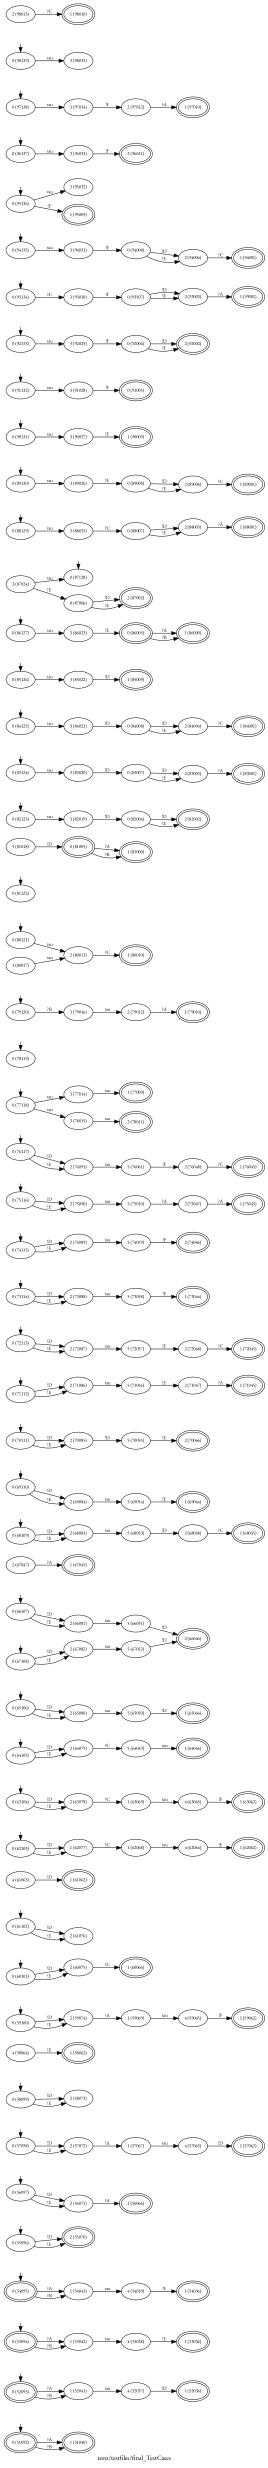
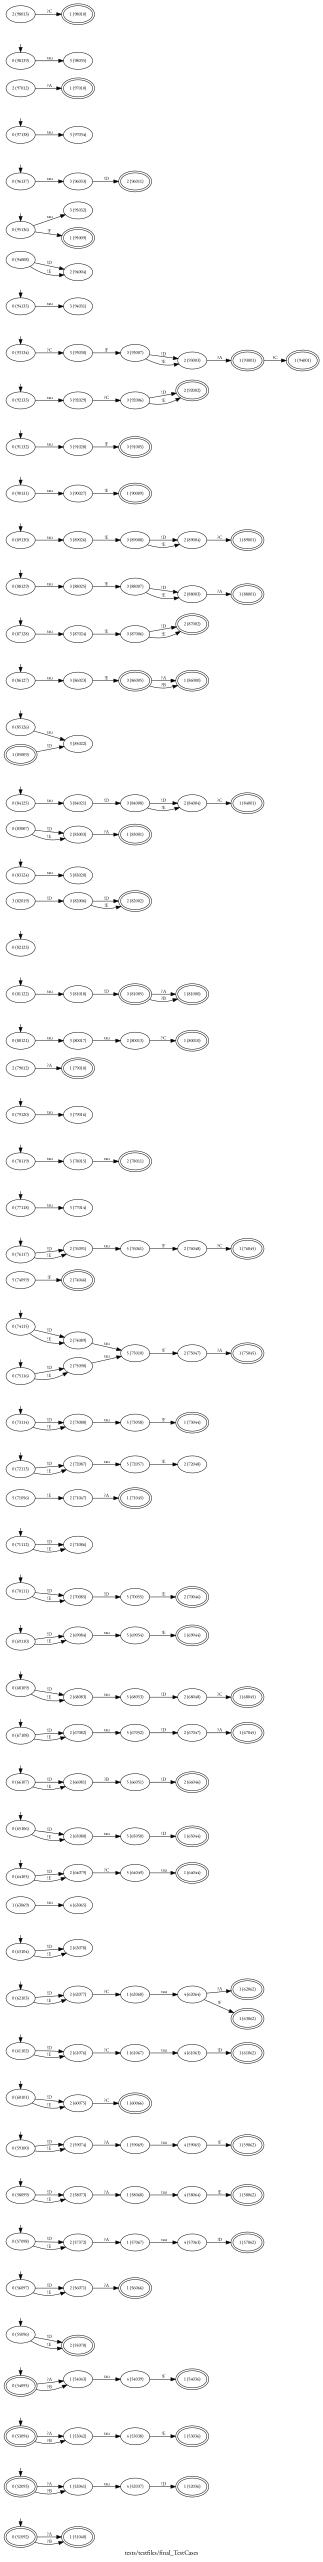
edge "3 (97034)" -> "2 (97012)": removed, label "!F"
edge "3 (96033)" -> "2 (96011)": label "!F" -> "!D"
edge "3 (94031)" -> "0 (94008)": removed, label "!F"
edge "2 (94004)" -> "1 (94001)": now "1 (93001)" -> "1 (94001)"
node "0 (93507)": label "0 (93507)" -> "0 (93007)"
edge "3 (92029)" -> "0 (92006)": label "!F" -> "?C"
edge "3 (88025)" -> "0 (88007)": label "?C" -> "!E"
edge "3 (87024)" -> "0 (87128)": reversed
edge "3 (85022)" -> "1 (85009)": reversed
edge "3 (83020)" -> "0 (83007)": removed, label "!D"
edge "0 (82123)" -> "3 (82019)": removed, label "tau"
edge "0 (80121)" -> "2 (80013)": now "0 (80121)" -> "3 (80017)"
edge "0 (81122)" -> "3 (81018)": added, label "tau"
edge "0 (79120)" -> "3 (79016)": label "?B" -> " tau"
edge "3 (79016)" -> "2 (79012)": removed, label "tau"
node "1 (77009)": removed
edge "0 (77118)" -> "3 (78015)": now "0 (78119)" -> "3 (78015)"
edge "5 (75010)" -> "2 (75047)": label "?A" -> "!F"
edge "2 (74089)" -> "5 (74059)": now "2 (74089)" -> "5 (75010)"
node "1 (72045)": removed
edge "2 (71086)" -> "5 (71056)": removed, label "tau"
edge "2 (66081)" -> "5 (66051)": label " tau" -> "?B"
edge "5 (67052)" -> "2 (66046)": now "5 (67052)" -> "2 (67047)"
edge "2 (63078)" -> "1 (63069)": removed, label "?C"
edge "4 (63065)" -> "1 (63062)": now "4 (62064)" -> "1 (63062)"
edge "4 (62064)" -> "1 (62062)": label "!E" -> "?A"
node "1 (62077)": label "1 (62077)" -> "2 (62077)"
node "1 (61067)": added
node "2 (57072)": label "2 (57072)" -> "2 (57372)"
node "1 (58068)": added
